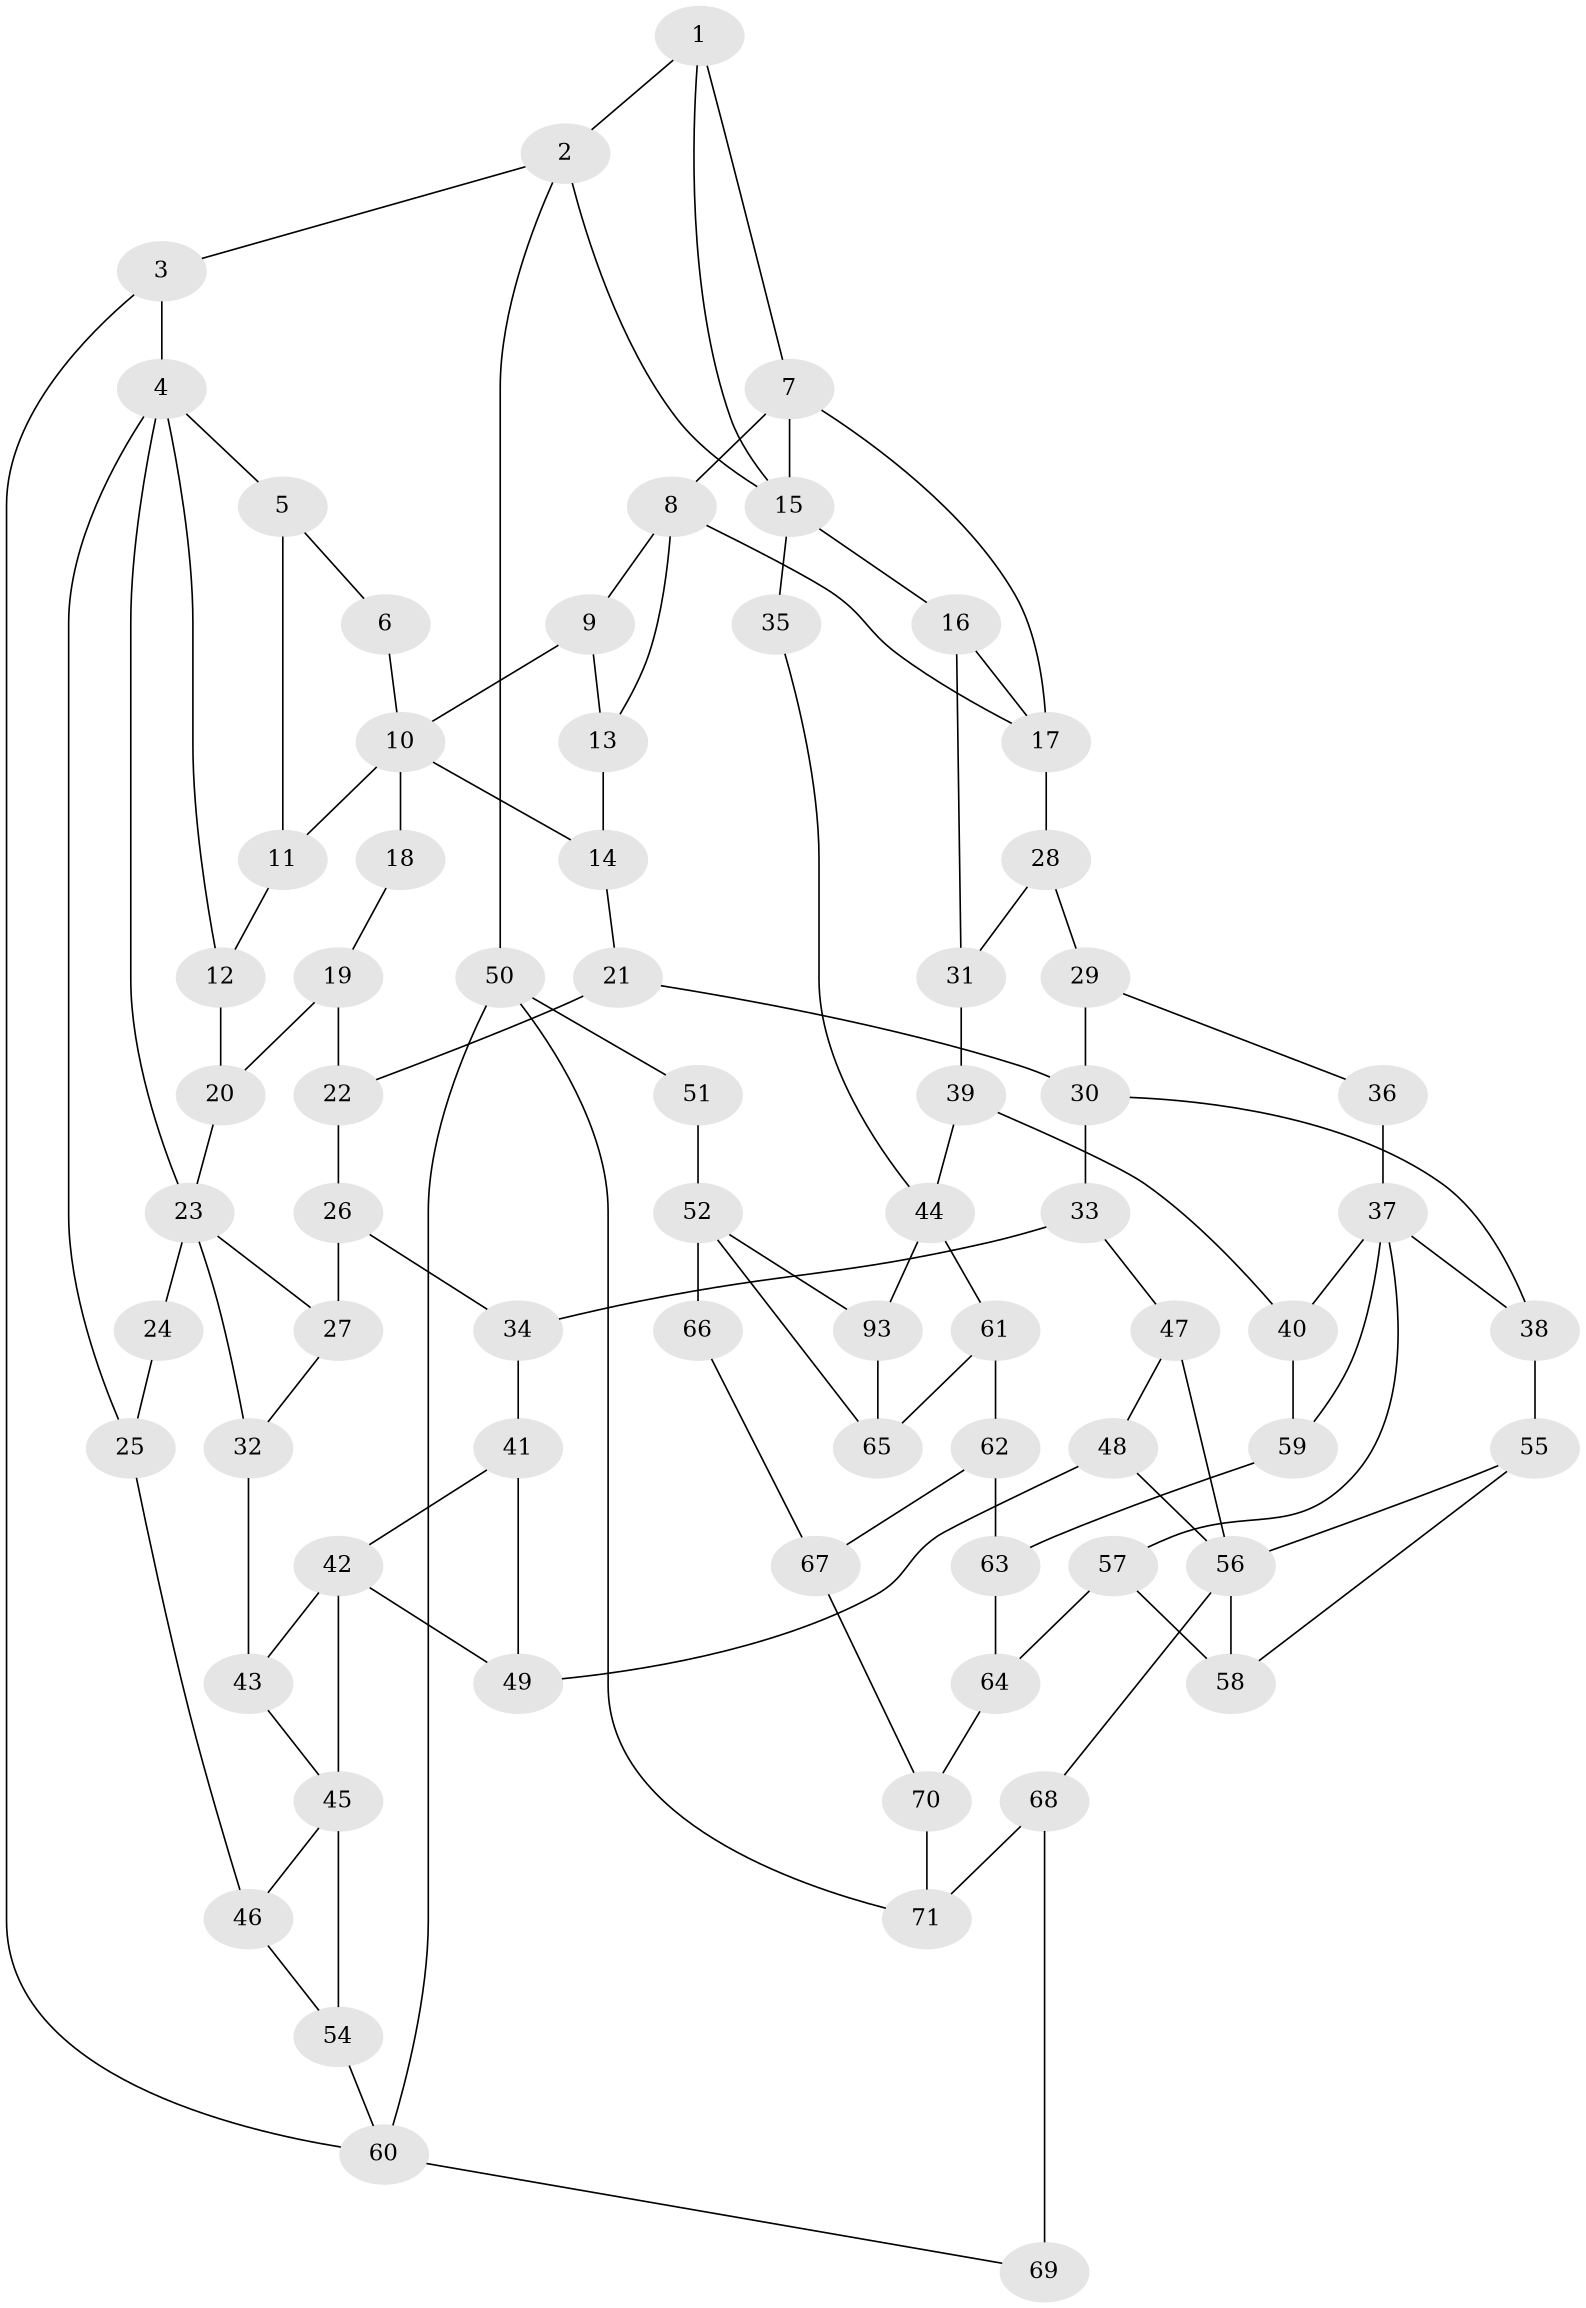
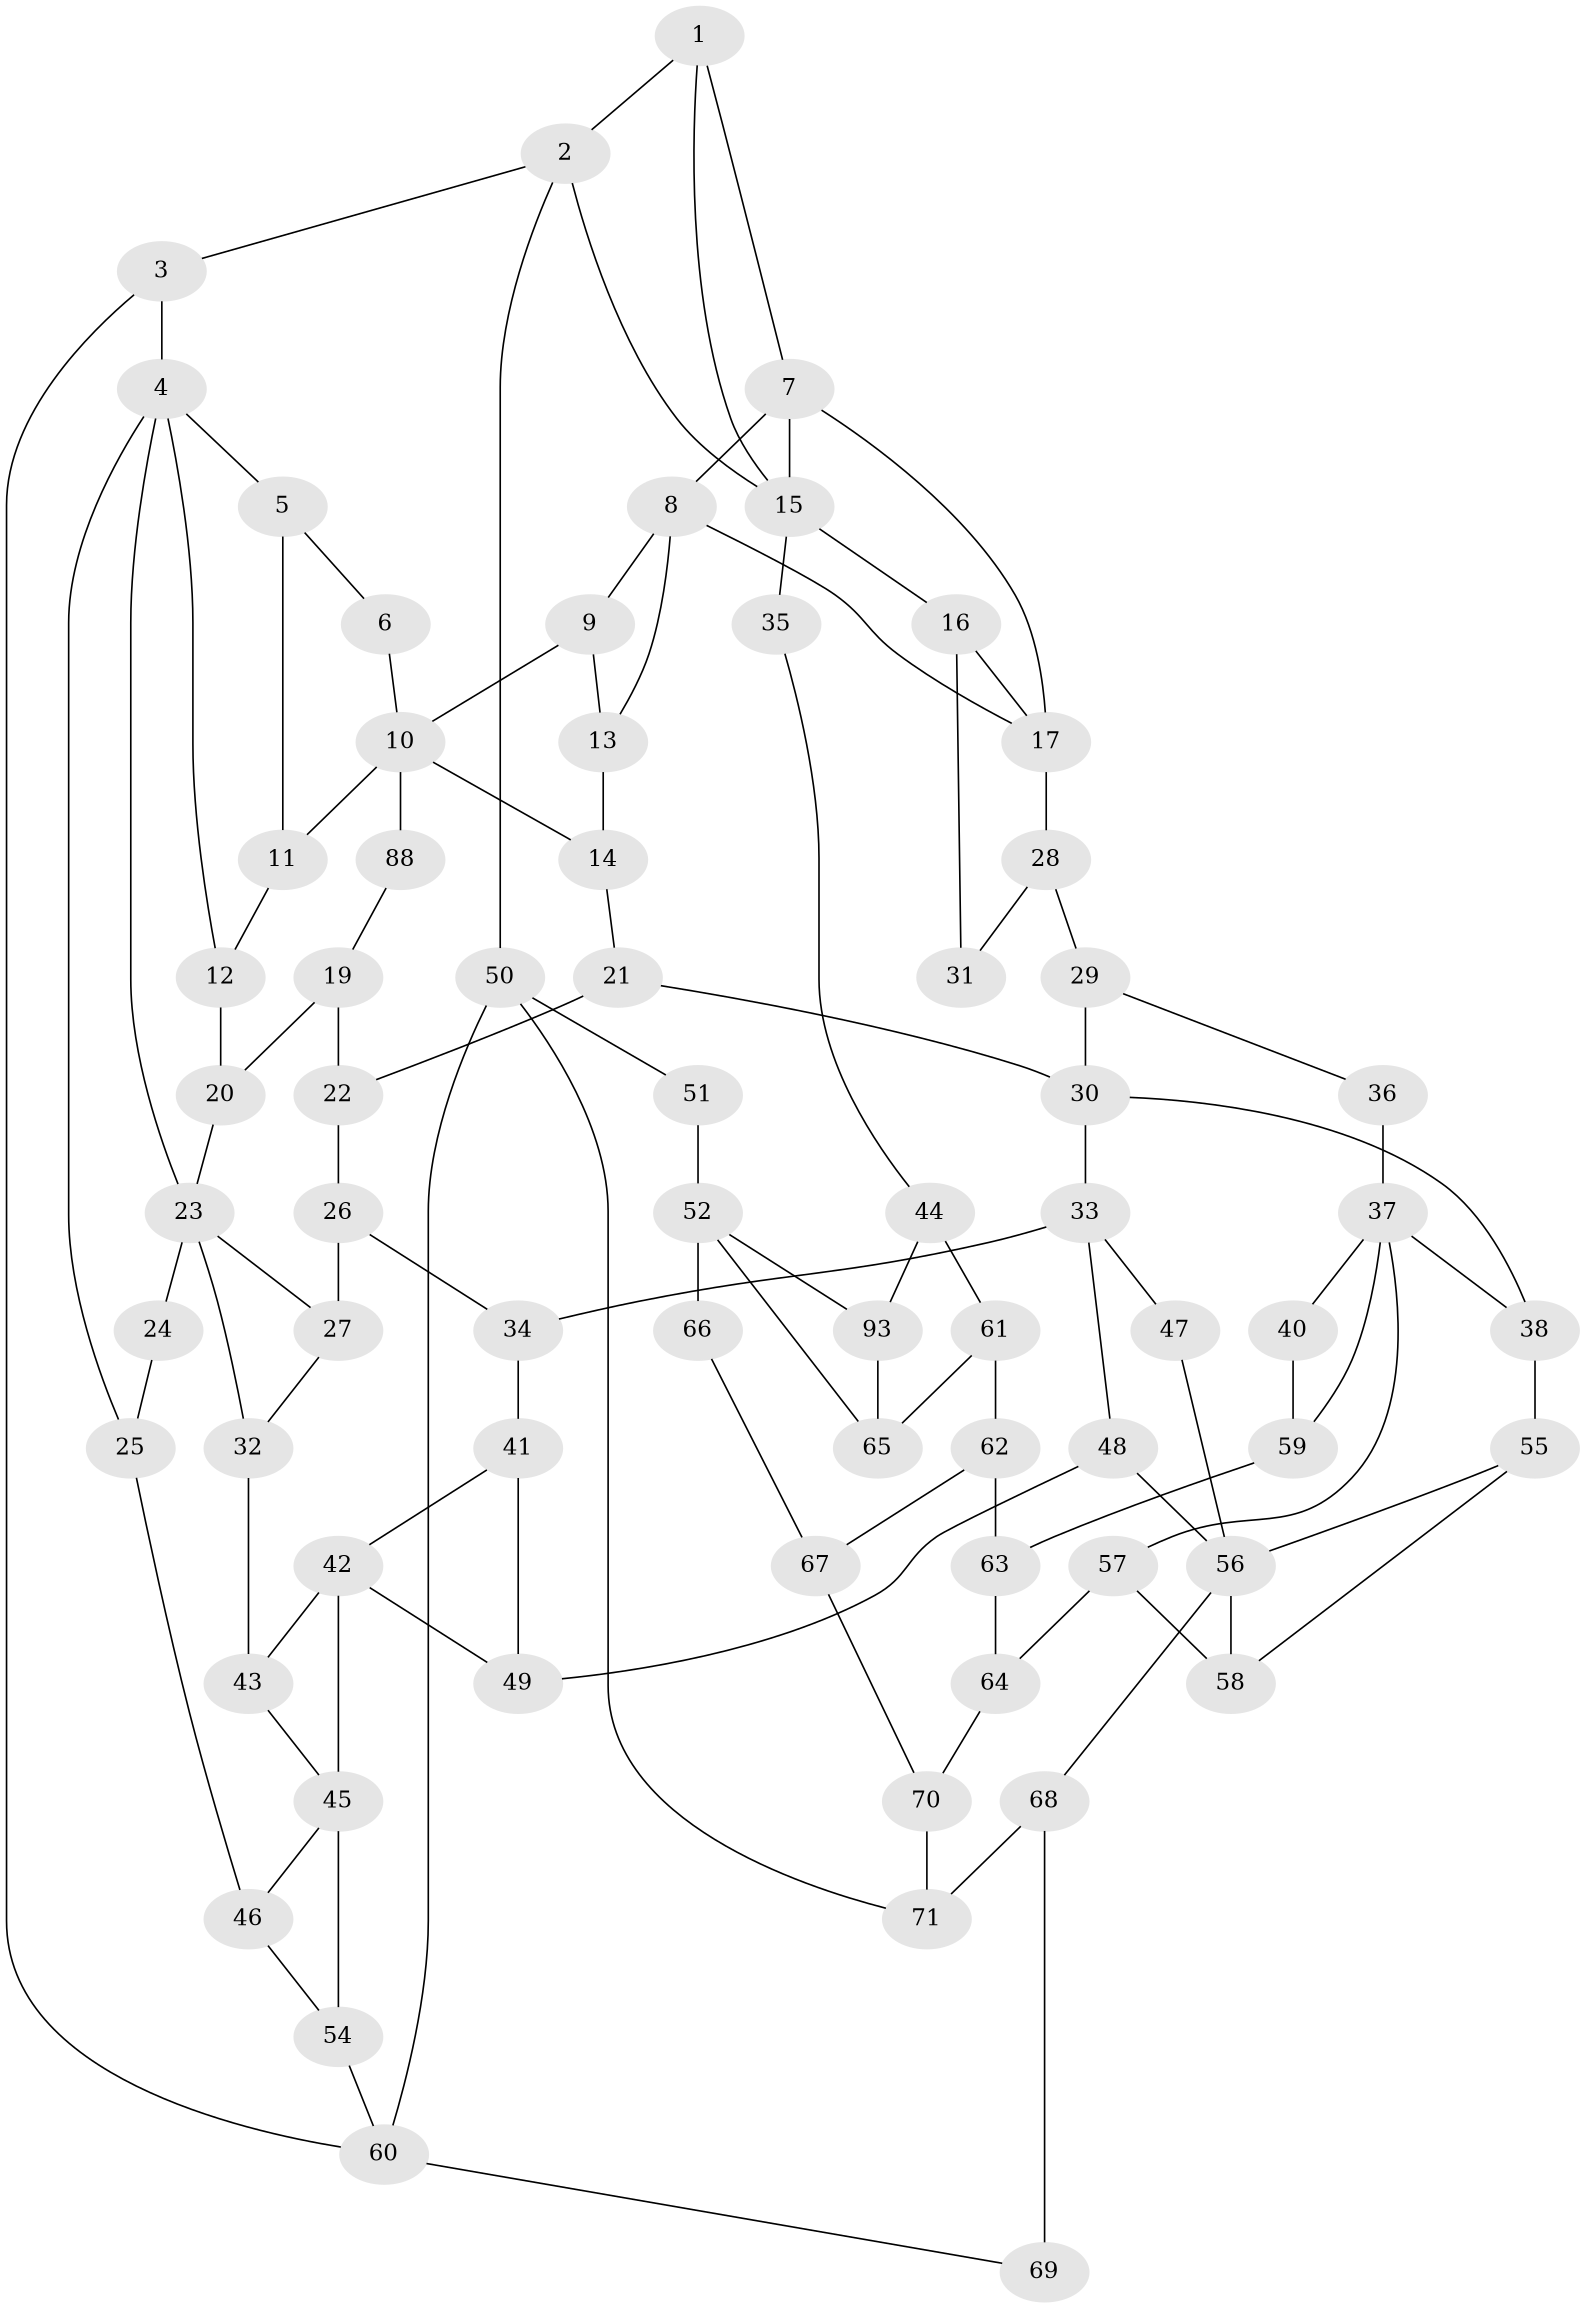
node "18": label "18" -> "88"
node "39": removed
edge "47" -- "48": now "33" -- "48"
